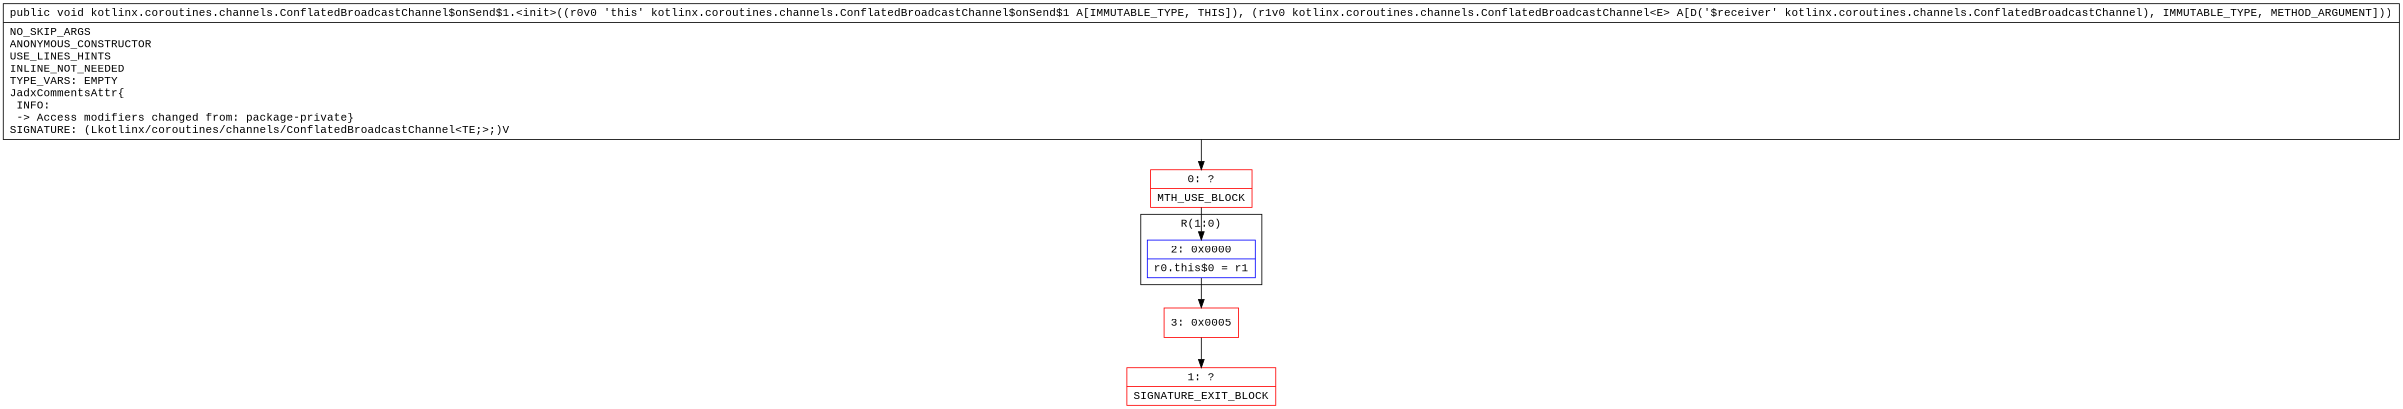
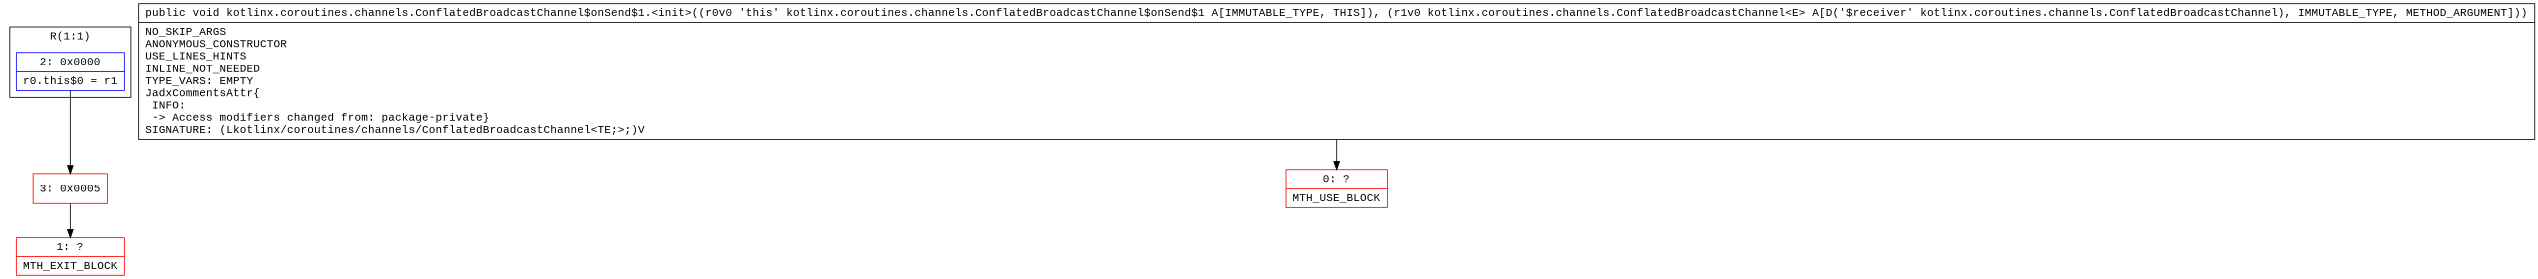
edge "0: ?" -> "2: 0x0000": removed
cluster "R(1:0)": label "R(1:0)" -> "R(1:1)"
node "1: ?": text "SIGNATURE_EXIT_BLOCK" -> "MTH_EXIT_BLOCK"
